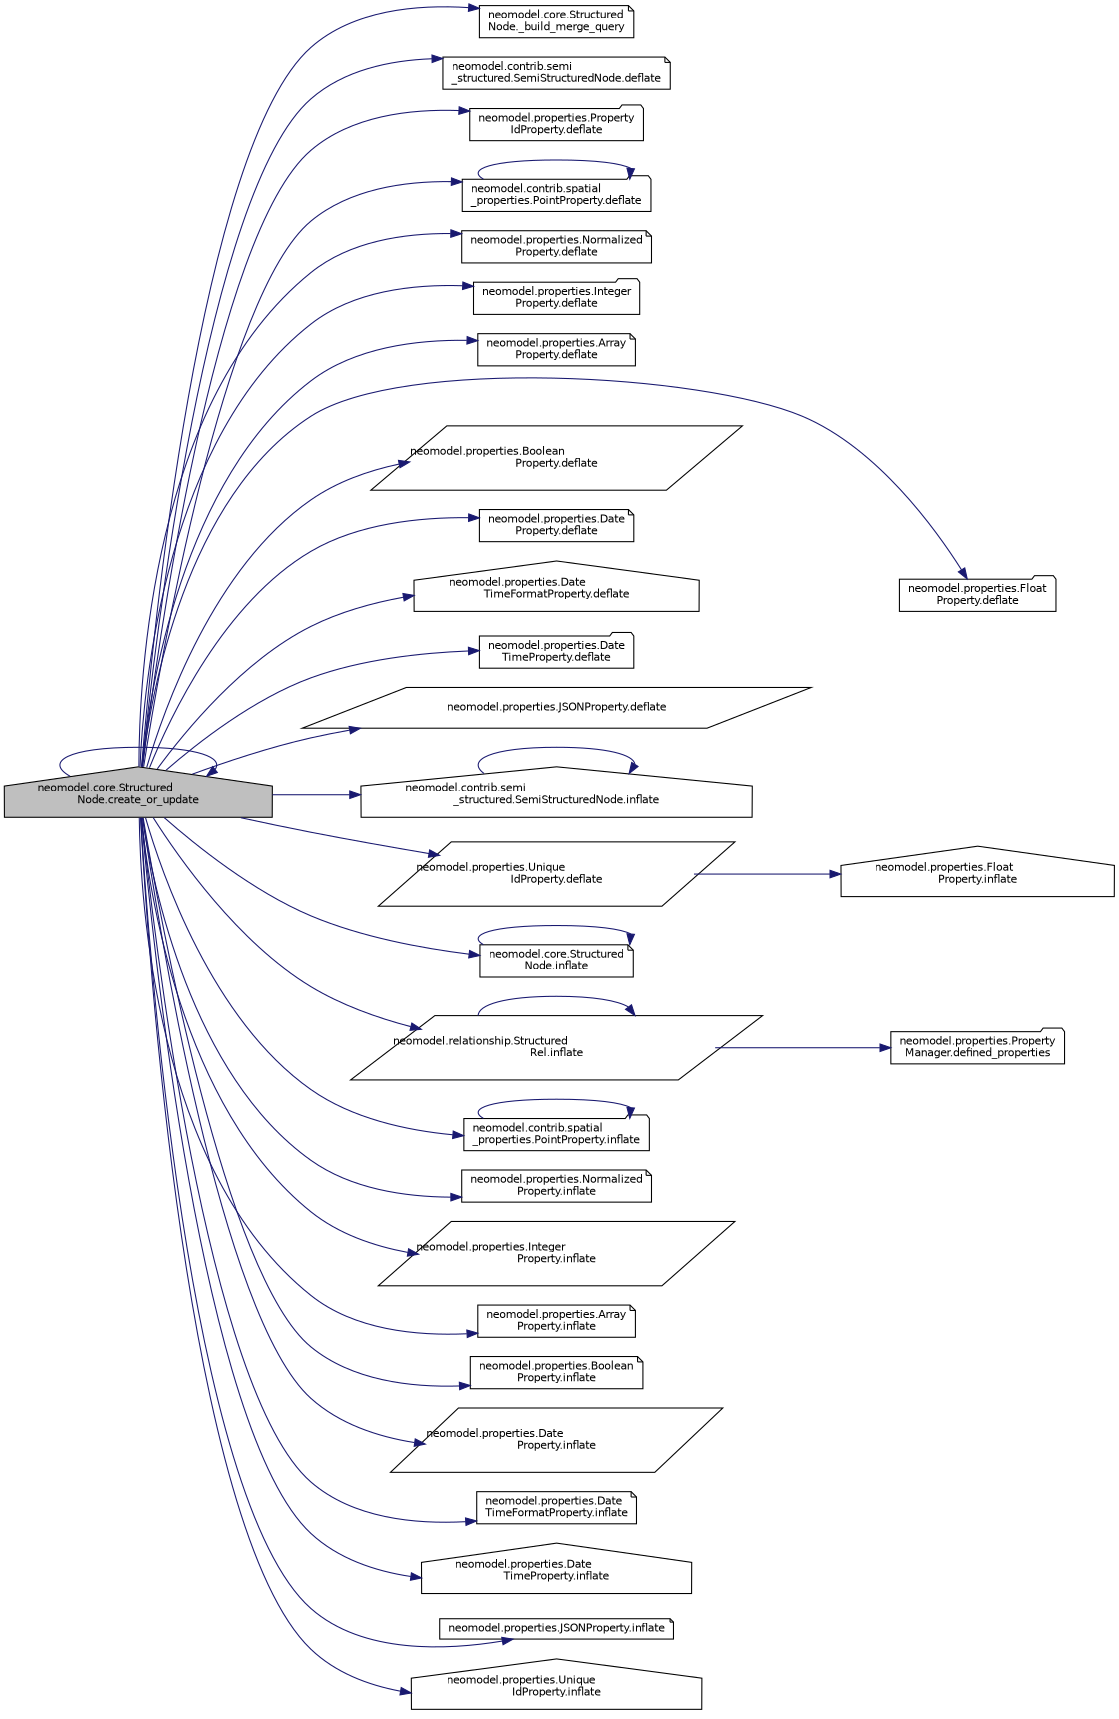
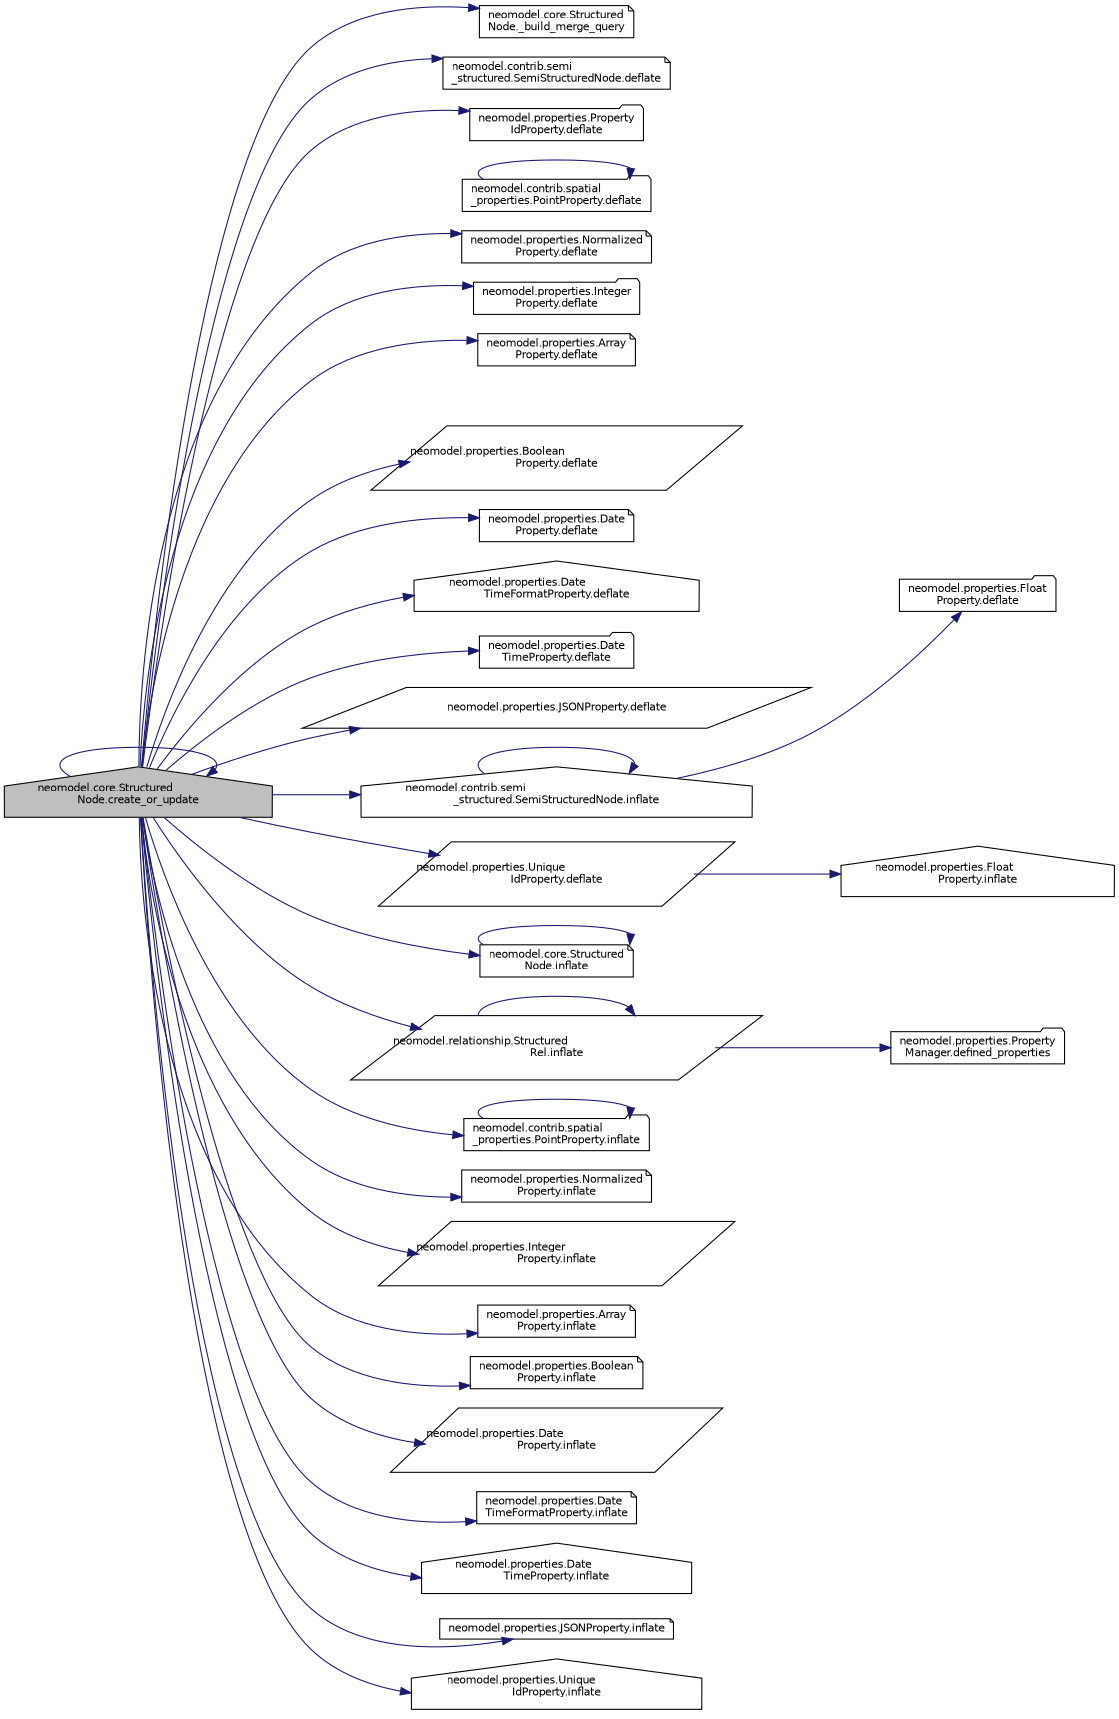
edge "neomodel.core.Structured Node.create_or_update" -> "neomodel.properties.Float Property.deflate": now "neomodel.contrib.semi _structured.SemiStructuredNode.inflate" -> "neomodel.properties.Float Property.deflate"
edge "neomodel.core.Structured Node.create_or_update" -> "neomodel.contrib.spatial _properties.PointProperty.deflate": removed
